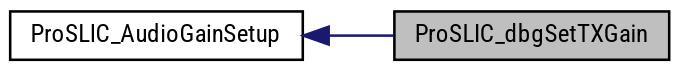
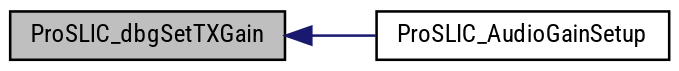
edge "ProSLIC_dbgSetTXGain" -> "ProSLIC_AudioGainSetup": reversed
